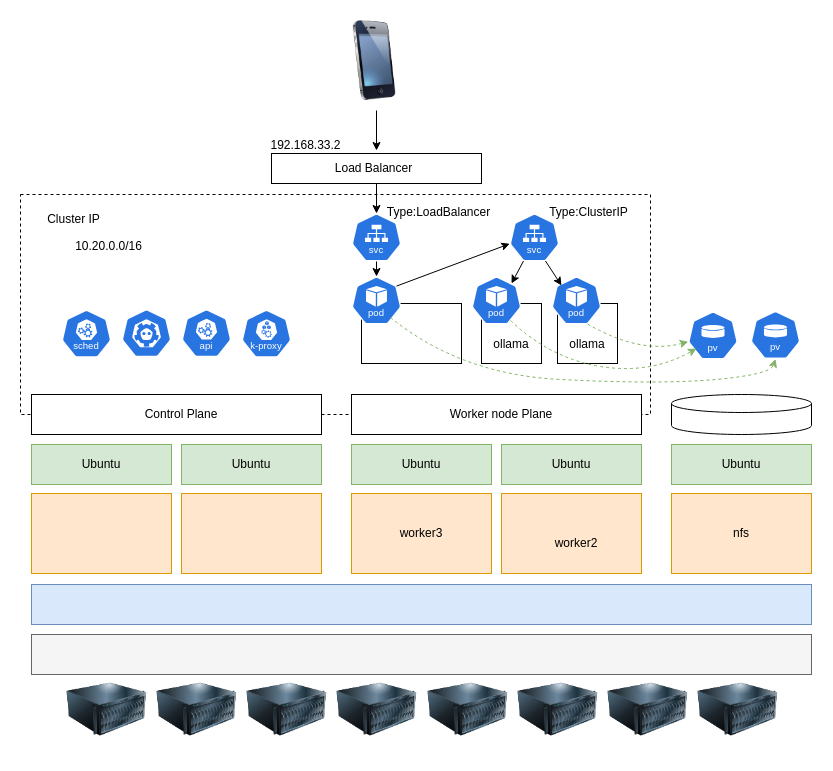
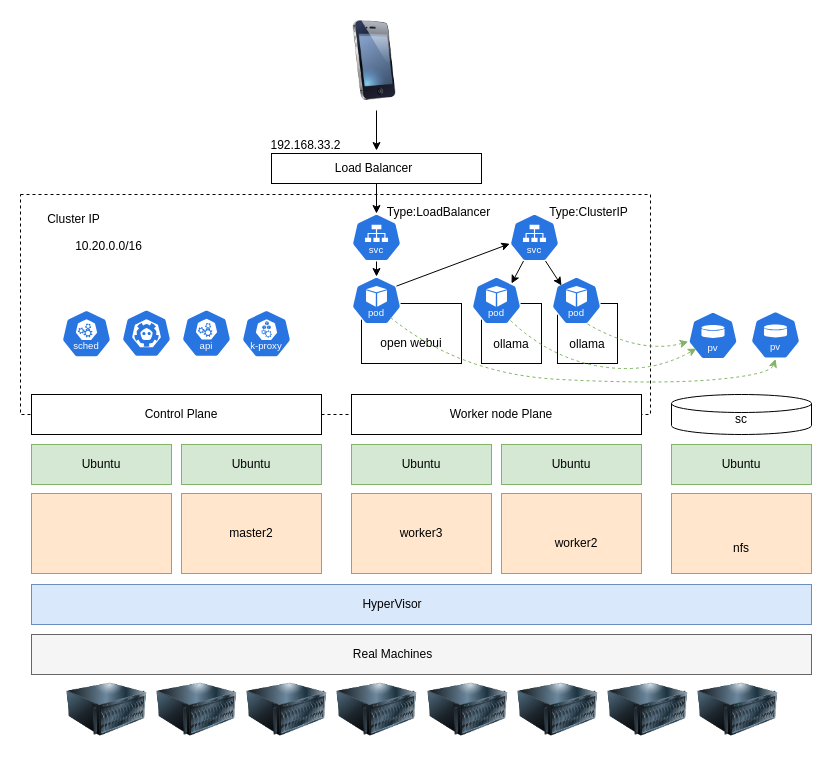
node "open webui": added
node "sc": added
node "master2": added
node "nfs": moved (742, 534) -> (742, 549)
node "HyperVisor": added
node "Real Machines": added
